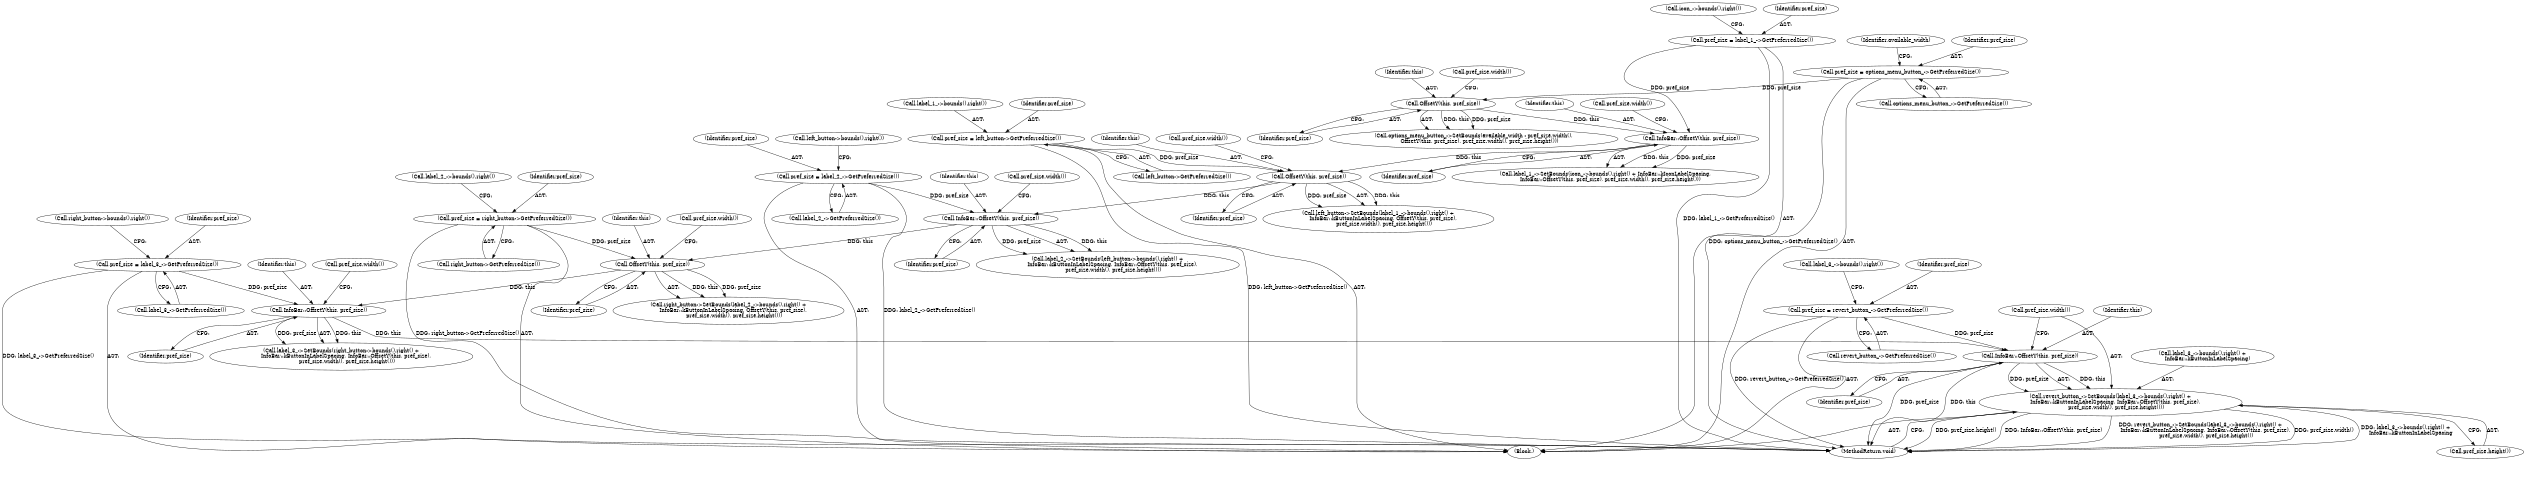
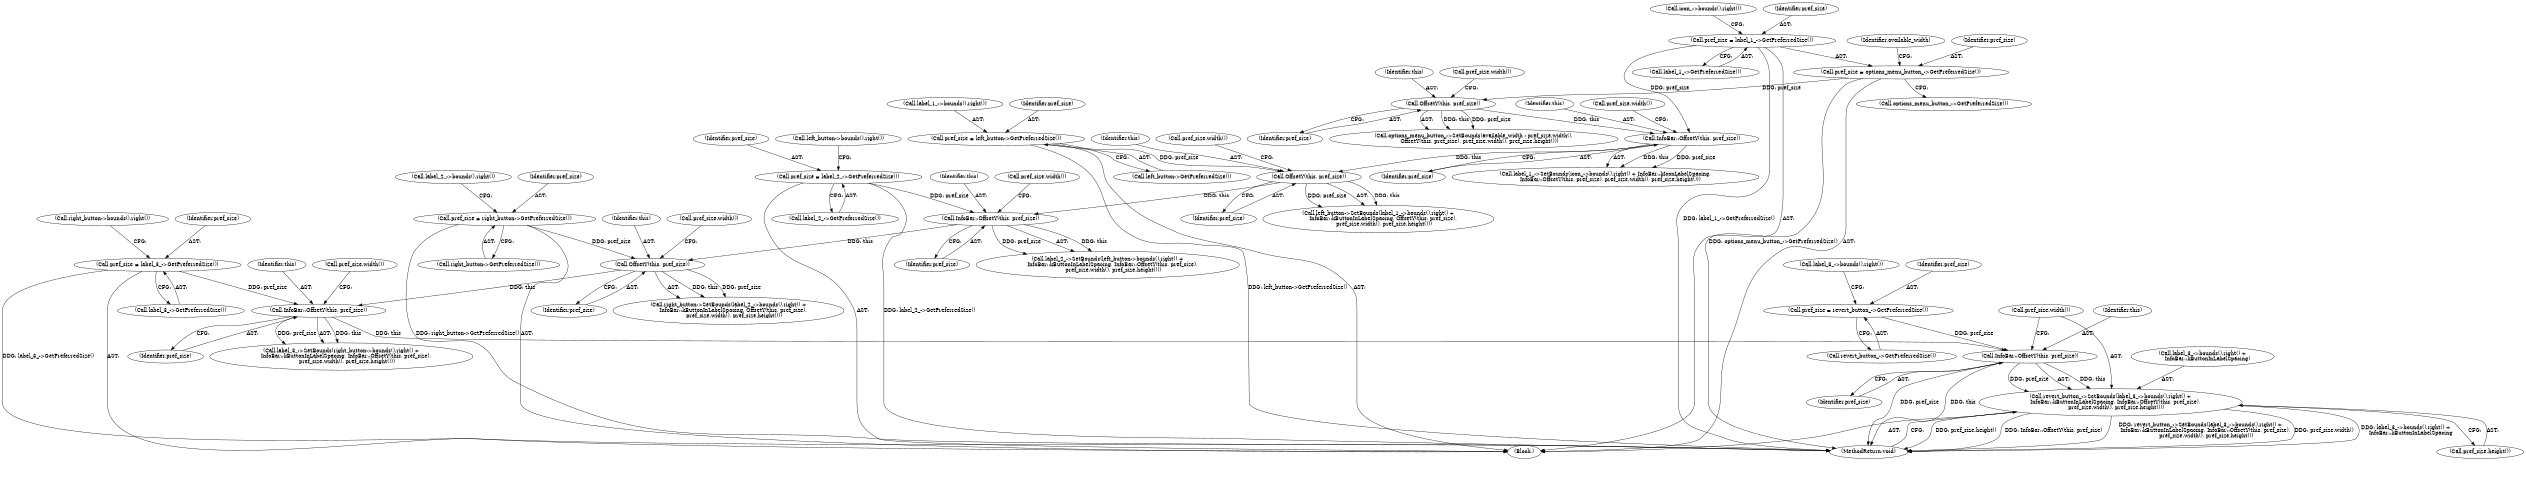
node "(Call,label_1_->GetPreferredSize())": added
edge "(Call,options_menu_button_->GetPreferredSize())" -> "(Call,pref_size = options_menu_button_->GetPreferredSize())": now "(Call,pref_size = label_1_->GetPreferredSize())" -> "(Call,pref_size = options_menu_button_->GetPreferredSize())"
edge "(Call,pref_size = revert_button_->GetPreferredSize())" -> "(MethodReturn,void)": removed, label "DDG: revert_button_->GetPreferredSize()"
edge "(Call,pref_size = revert_button_->GetPreferredSize())" -> "(Block,)": removed, label "AST:"
